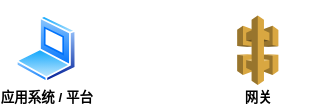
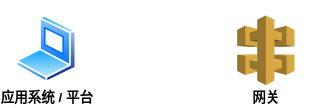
node "网关": size 41x70 -> 57x70
